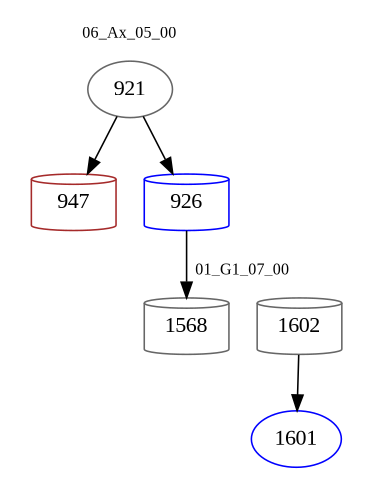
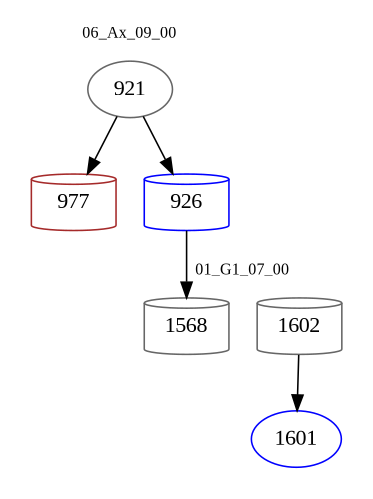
cluster "06_Ax_05_00": label "06_Ax_05_00" -> "06_Ax_09_00"
node "947": label "947" -> "977"
